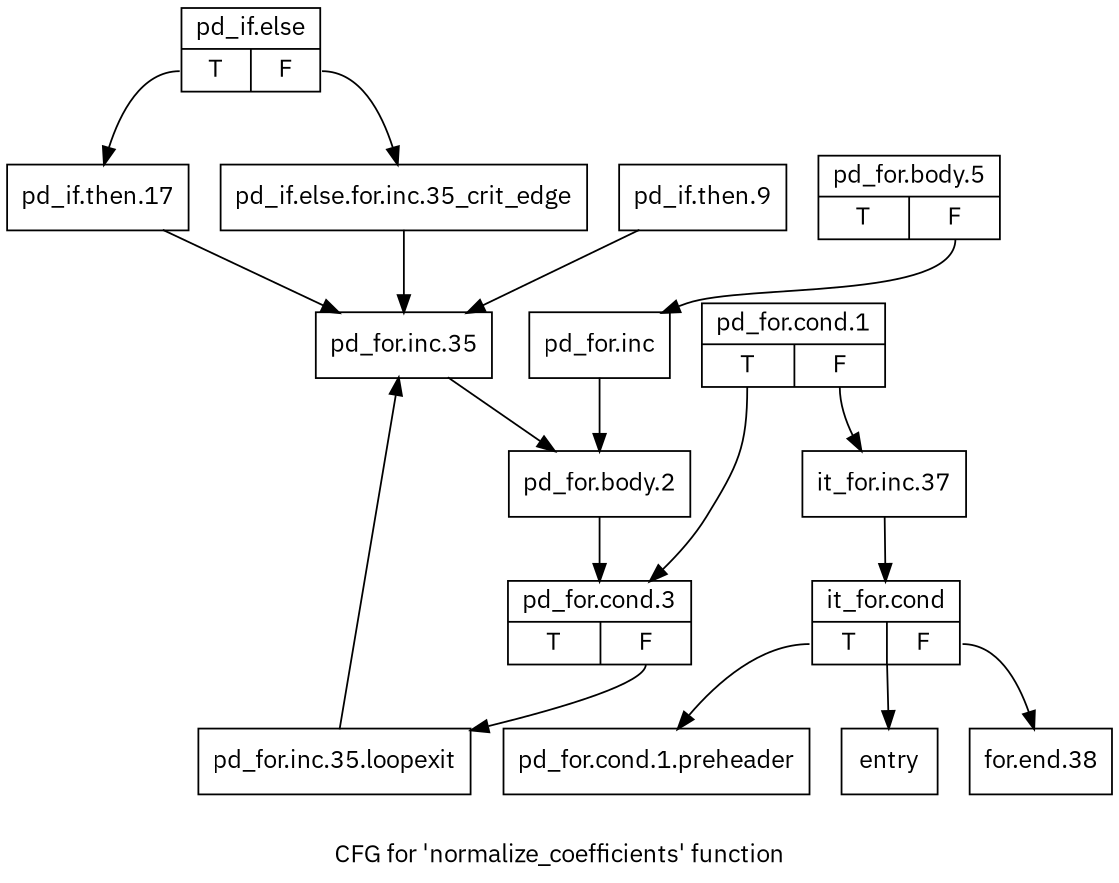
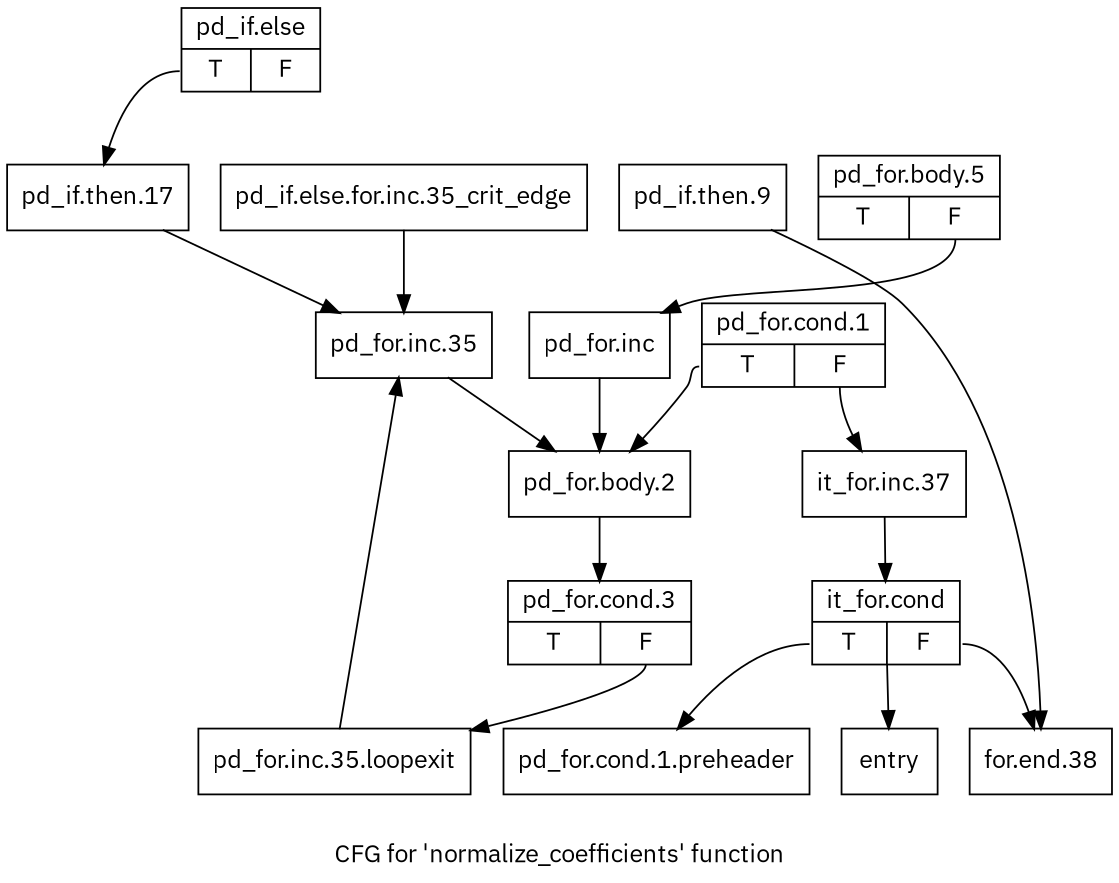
edge "pd_if.else" -> "pd_if.else.for.inc.35_crit_edge": removed
edge "pd_if.then.9" -> "pd_for.inc.35": now "pd_if.then.9" -> "for.end.38"
edge "pd_for.cond.1" -> "pd_for.cond.3": now "pd_for.cond.1" -> "pd_for.body.2"
